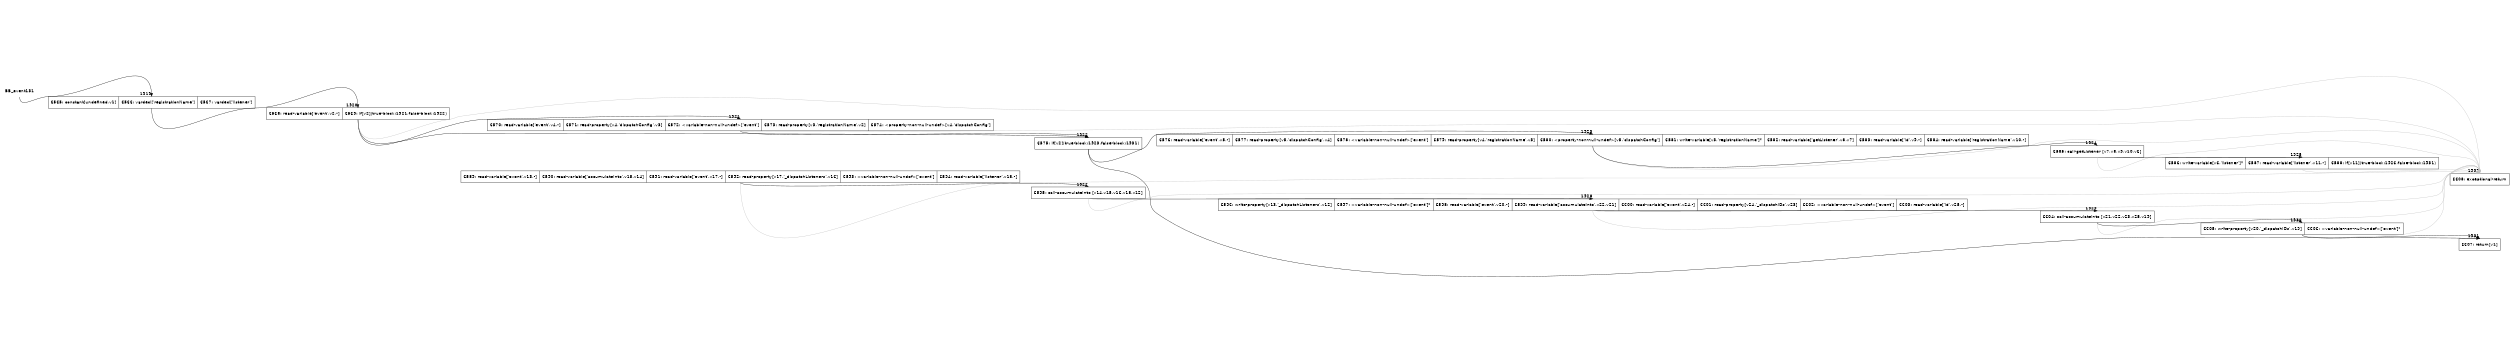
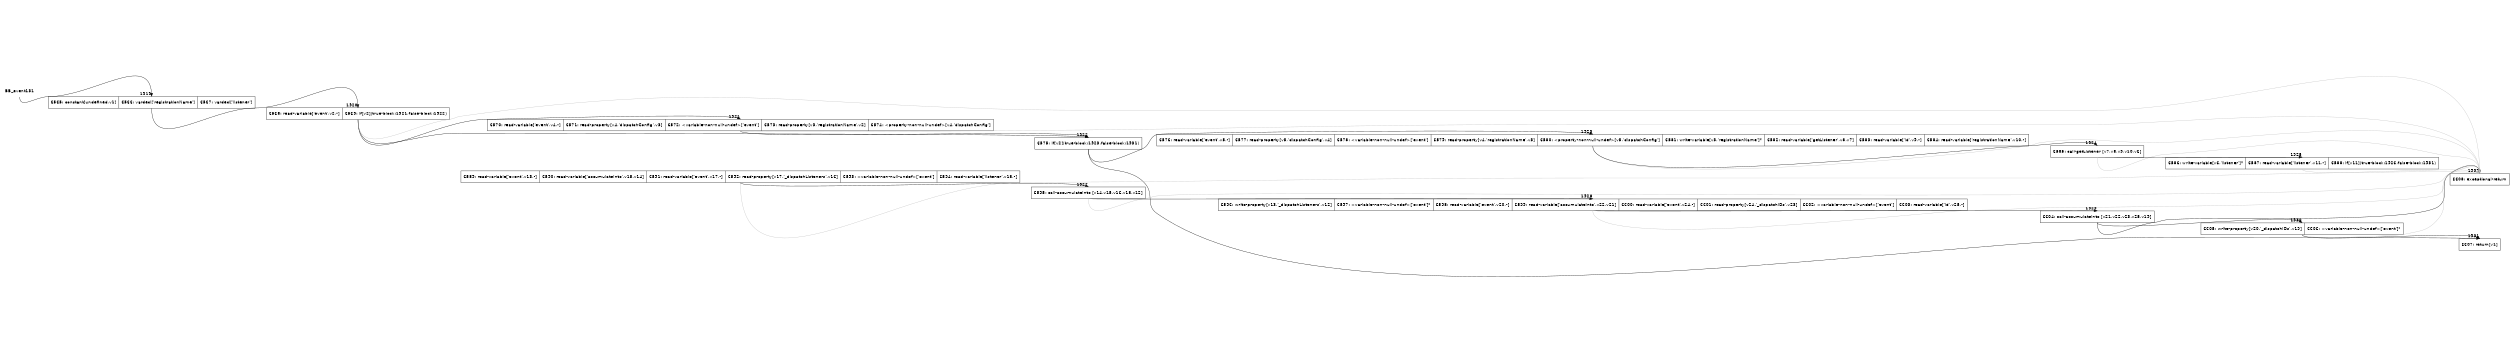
edge "6604: call-accumulateInto [v21,v22,v23,v25,v19]" -> "6608: exceptional-return": color gray -> black
